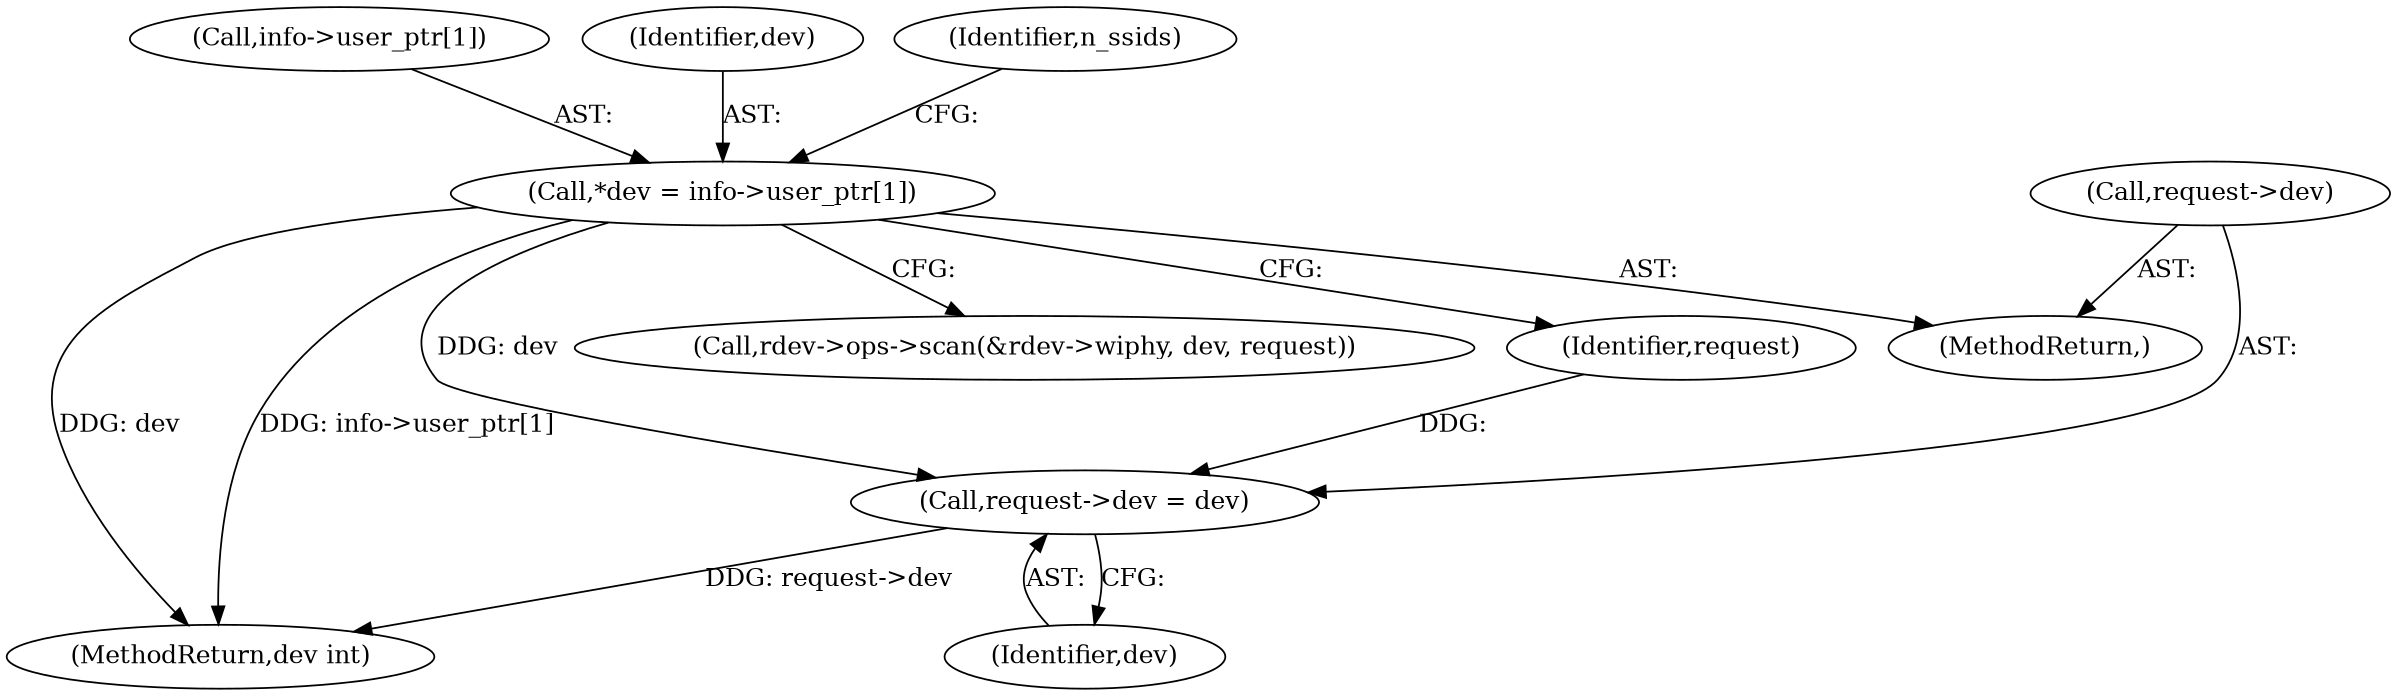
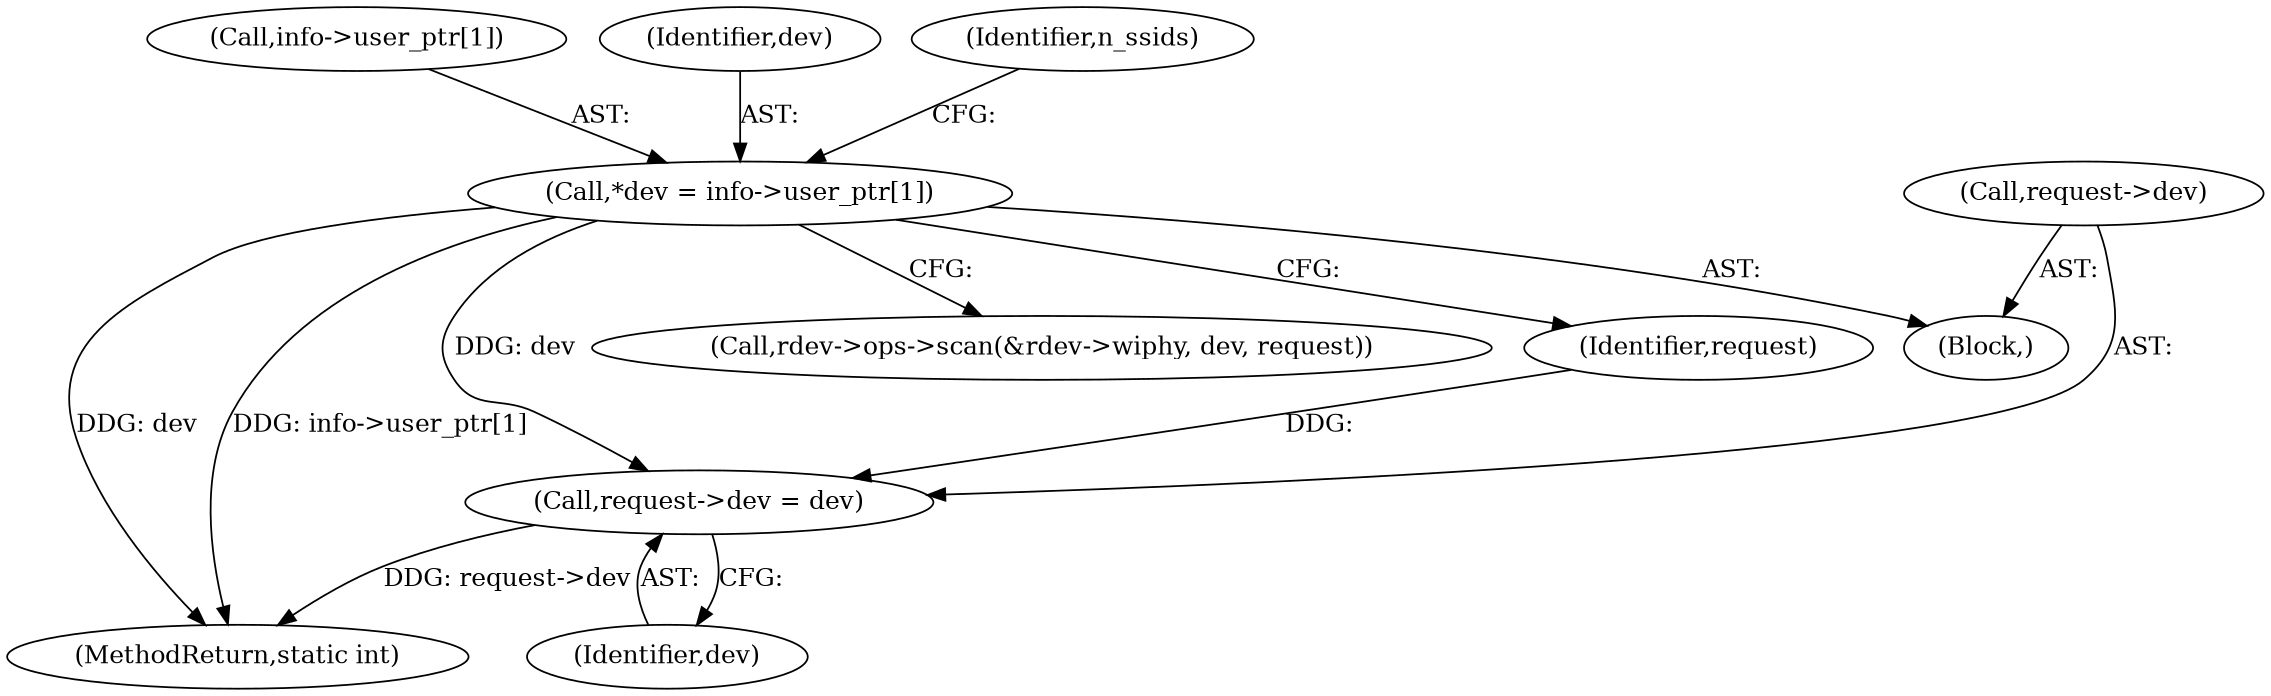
node "(MethodReturn,)": label "(MethodReturn,)" -> "(Block,)"
node "(MethodReturn,dev int)": label "(MethodReturn,dev int)" -> "(MethodReturn,static int)"
